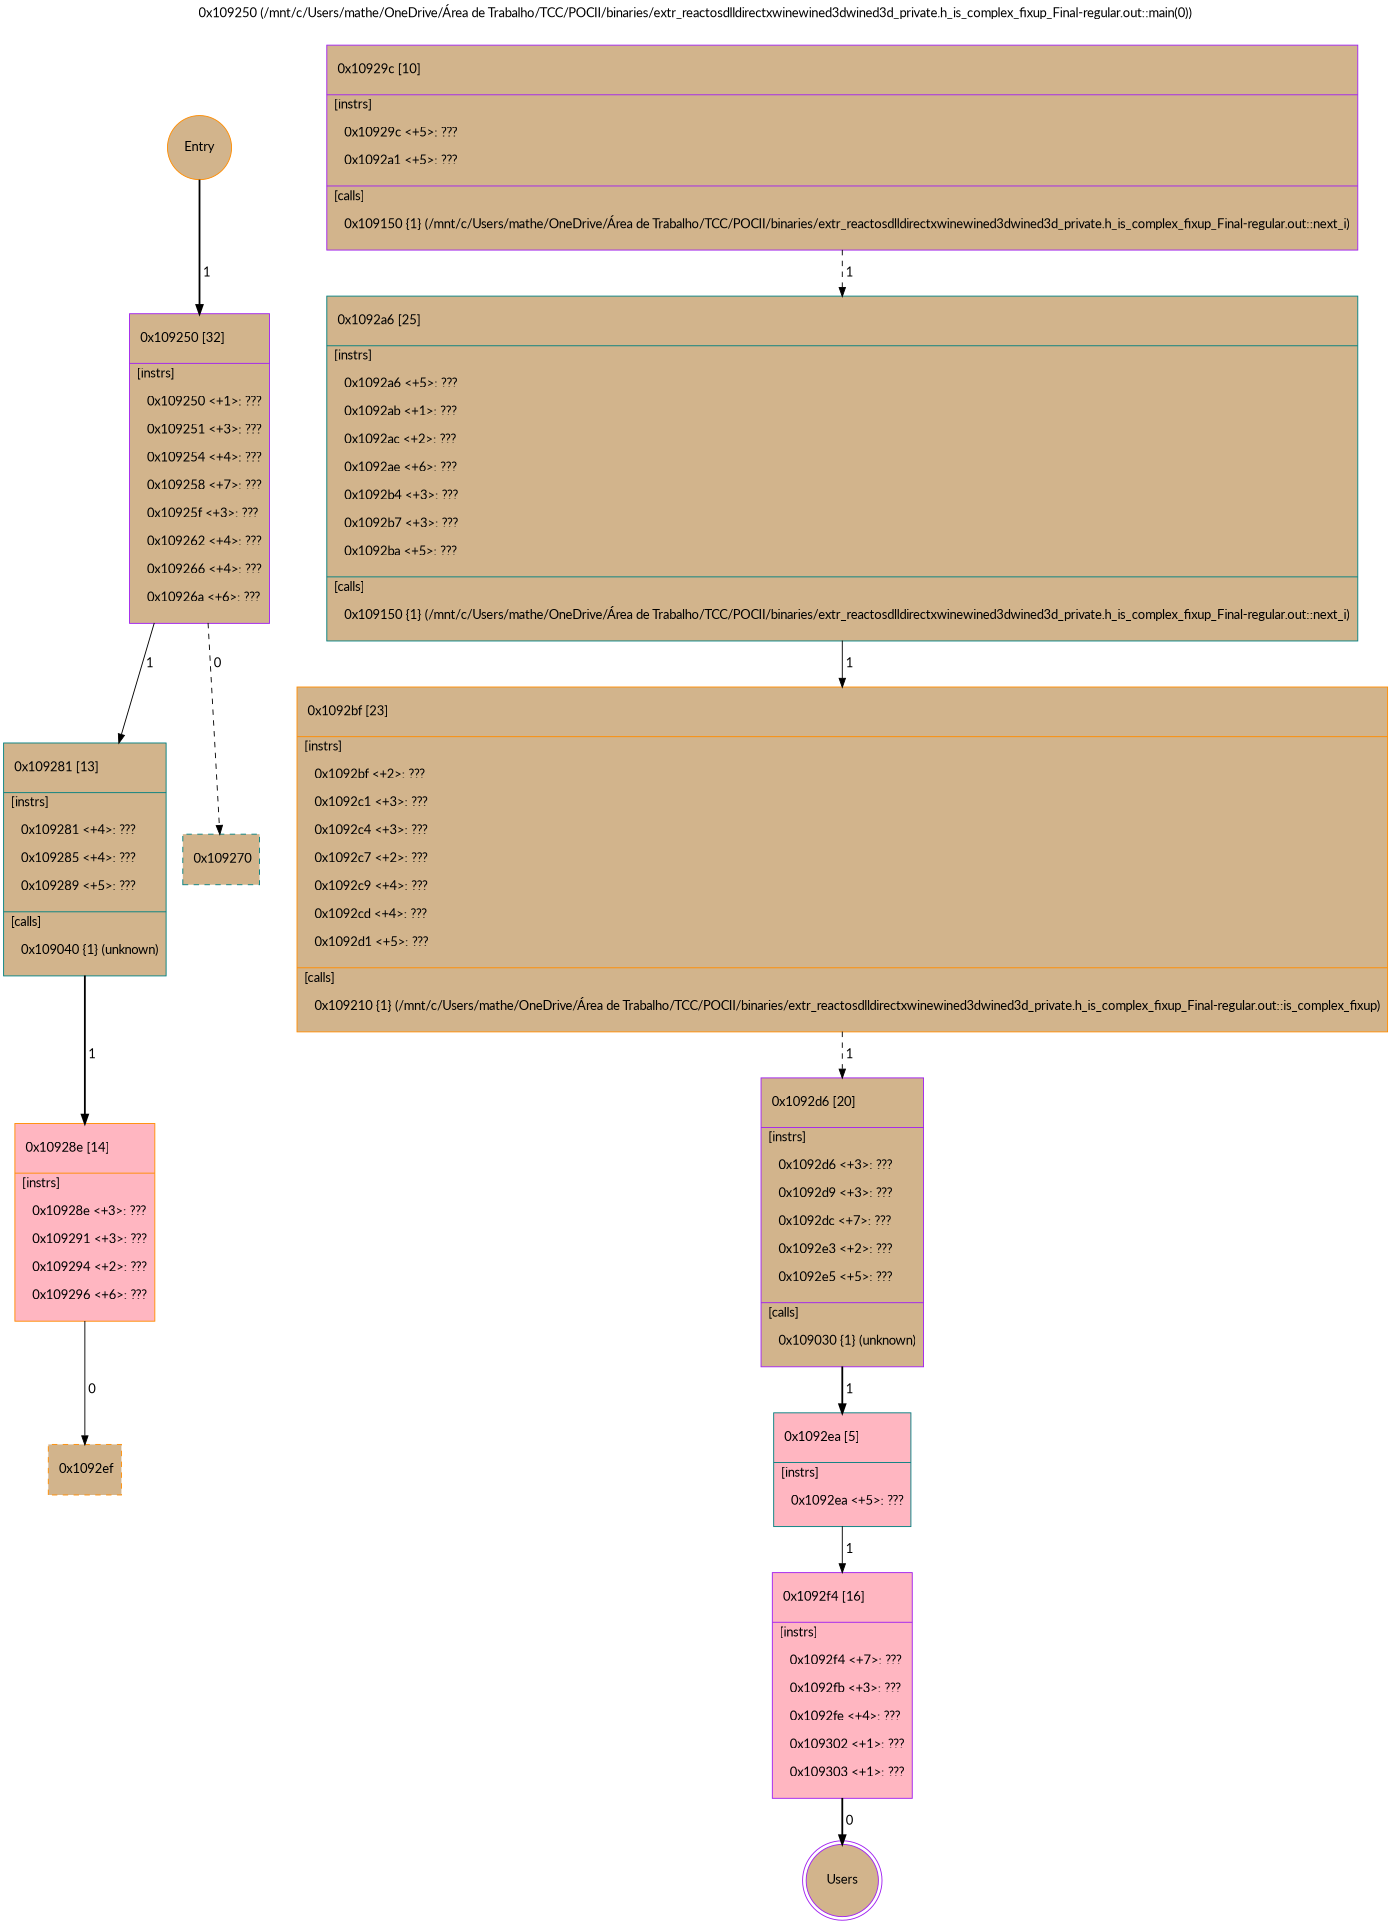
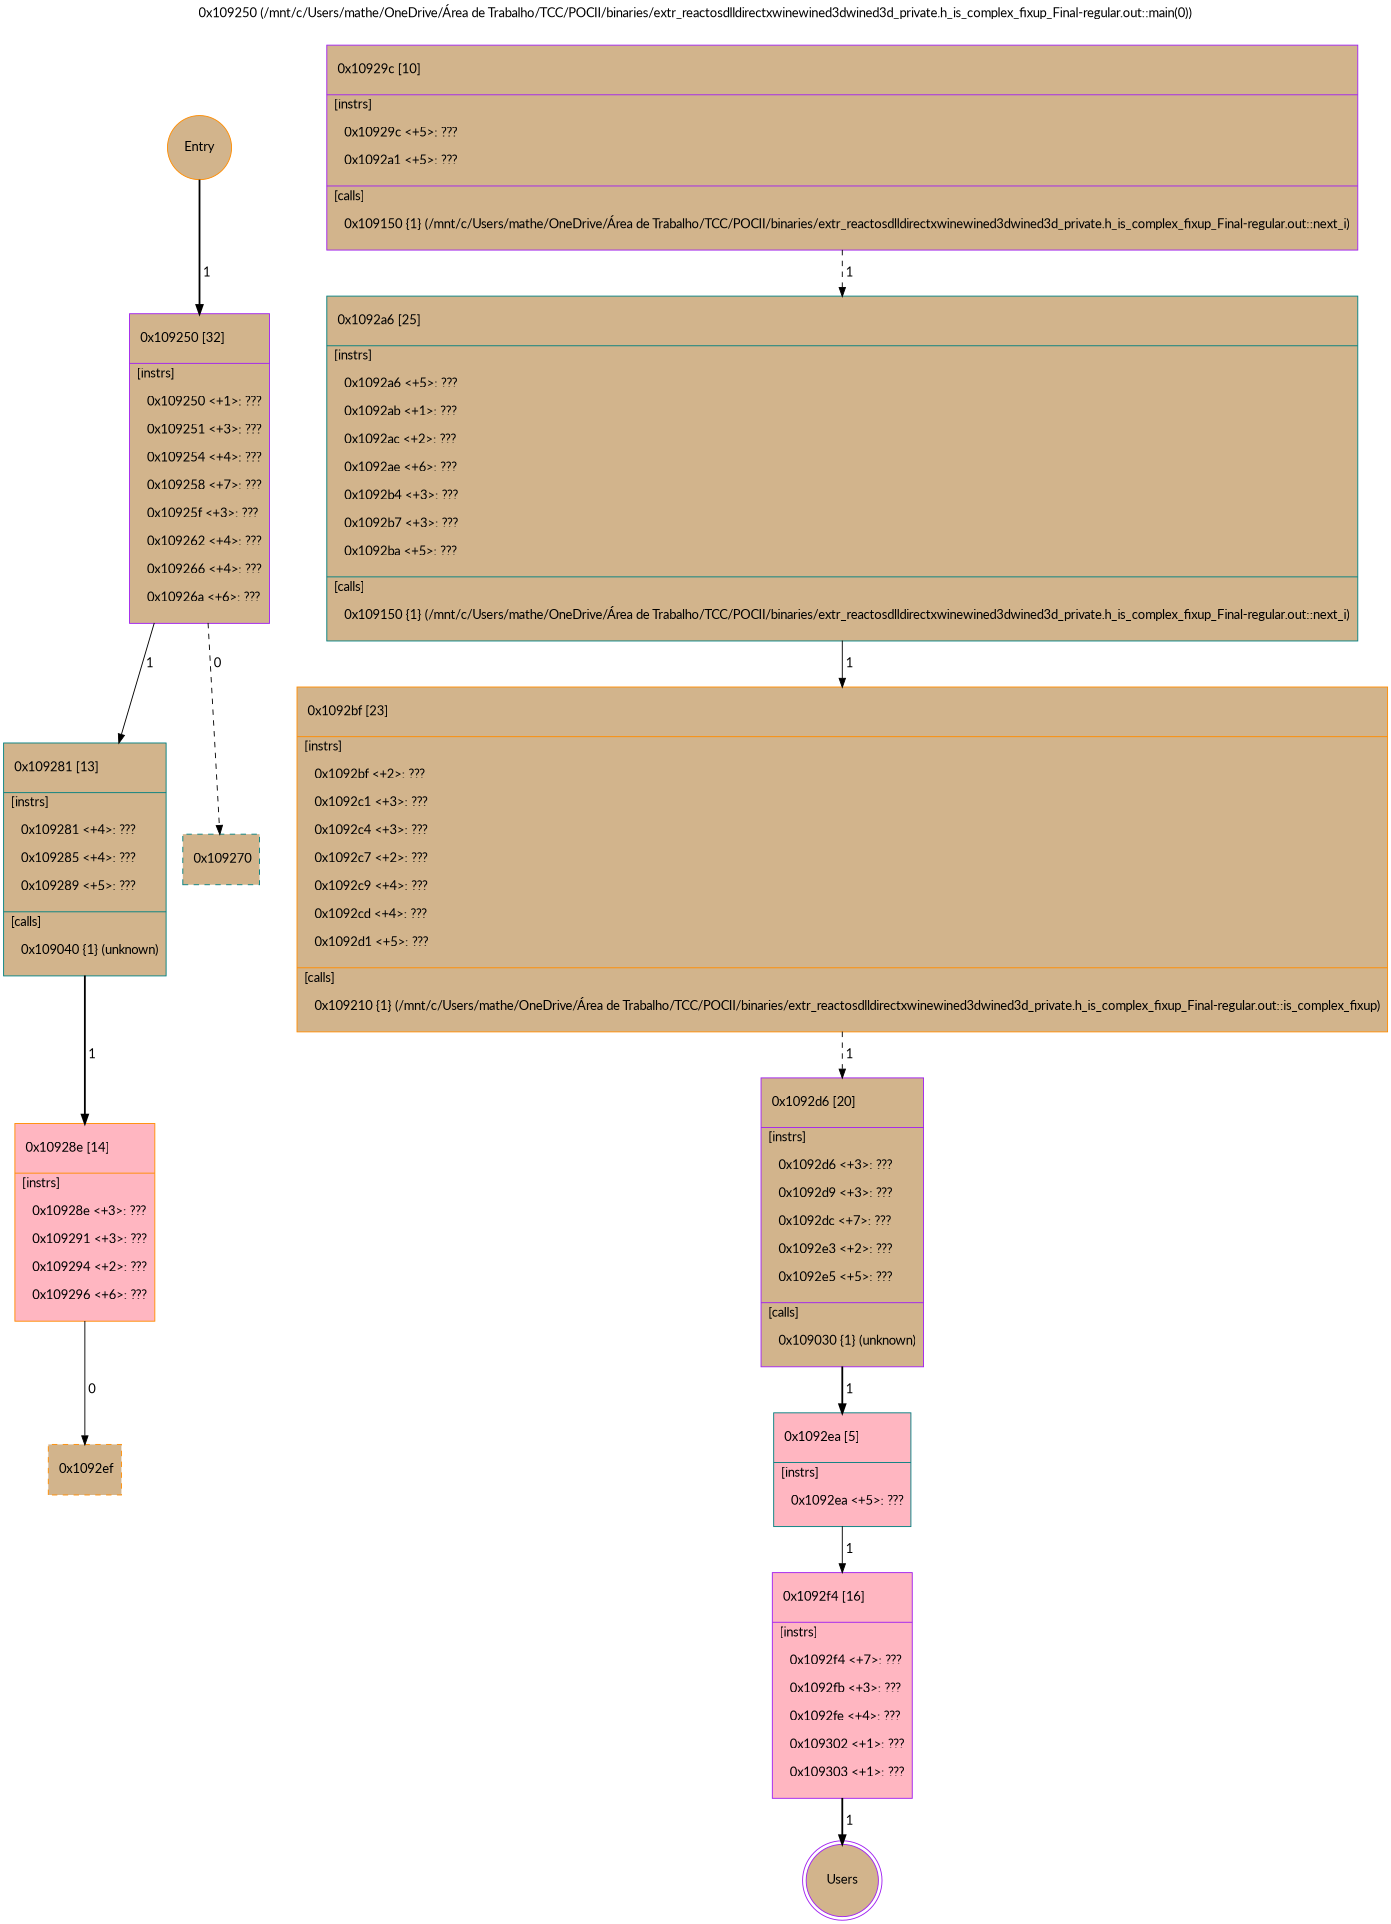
edge "0x1092f4 [16]" -> "Users": label " 0" -> " 1"
